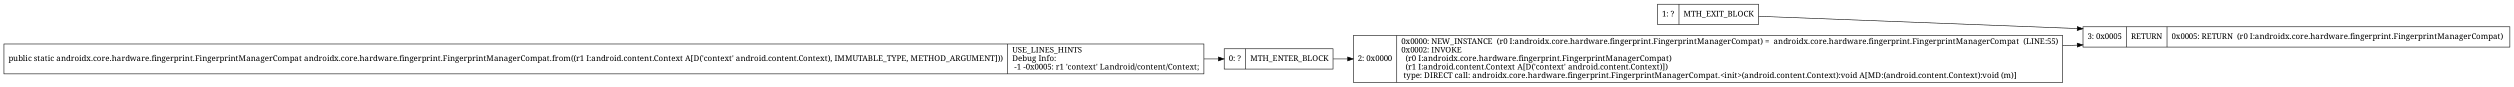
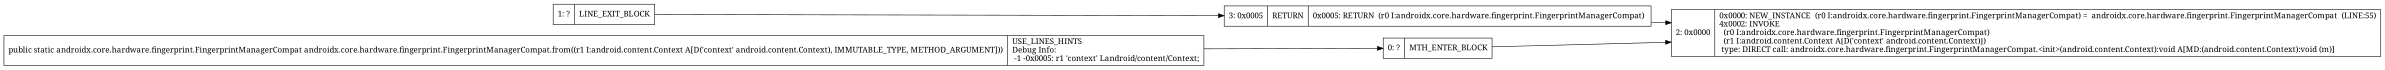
node "1: ?": text "MTH_EXIT_BLOCK" -> "LINE_EXIT_BLOCK"
edge "2: 0x0000" -> "3: 0x0005": reversed
node "2: 0x0000": text "0x0002: INVOKE" -> "4x0002: INVOKE"
